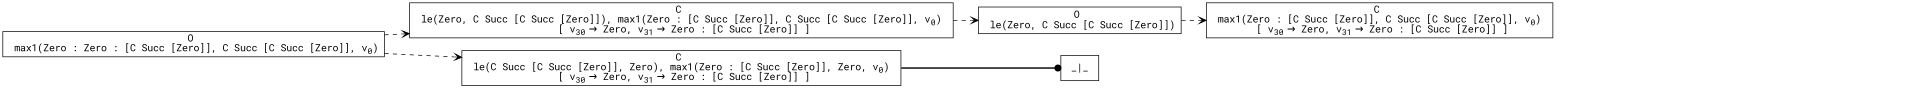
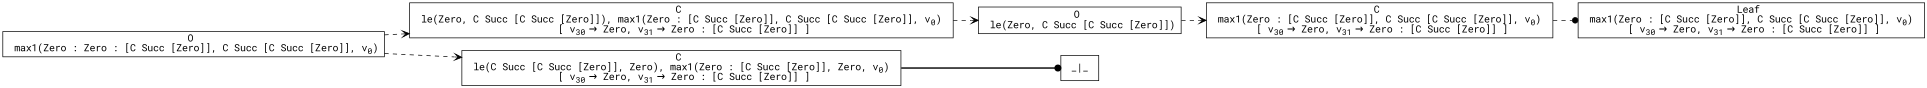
node "Leaf": added
